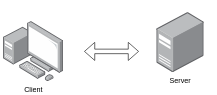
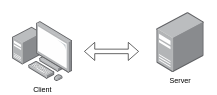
node "Client": moved (33, 51) -> (42, 51)
